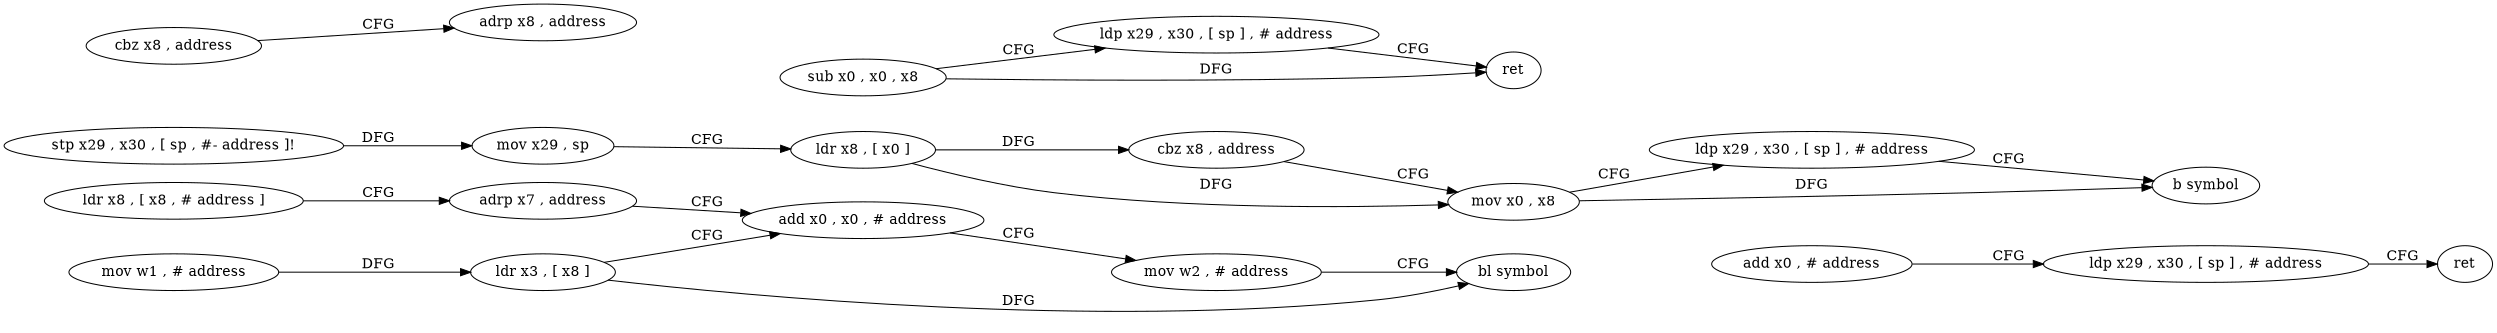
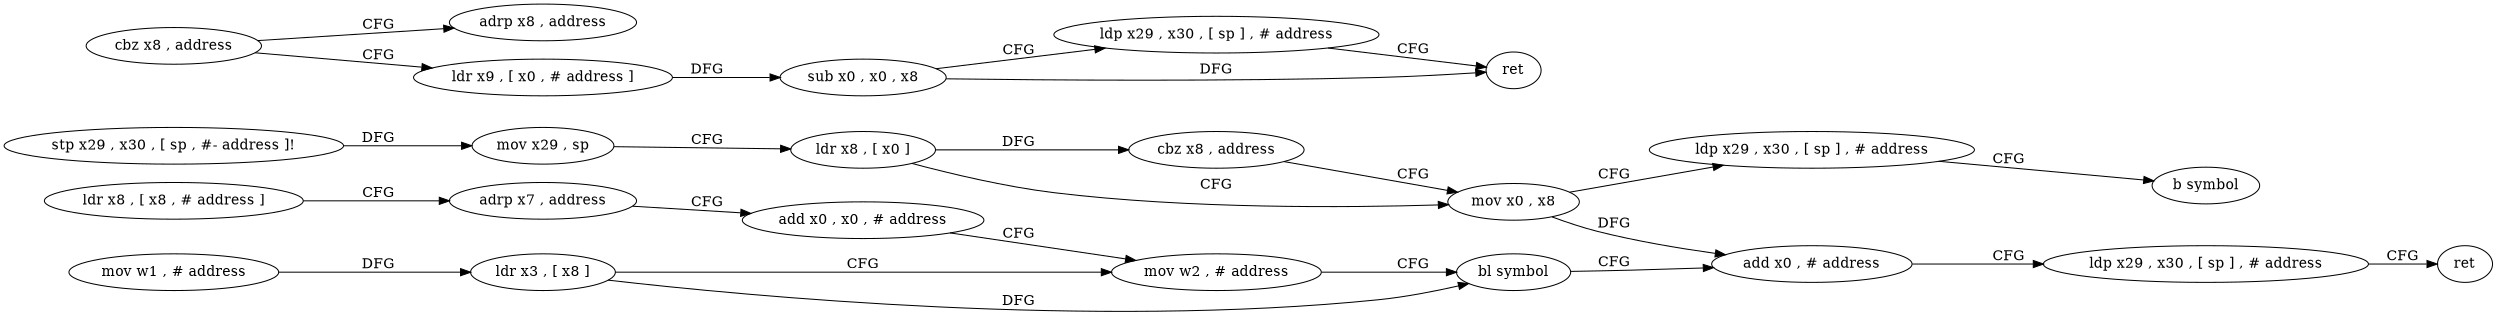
node "ldr x9 , [ x0 , # address ]": added
edge "ldr x8 , [ x0 ]" -> "mov x0 , x8": label "DFG" -> "CFG"
edge "mov x0 , x8" -> "b symbol": now "mov x0 , x8" -> "add x0 , # address"
edge "ldr x3 , [ x8 ]" -> "add x0 , x0 , # address": now "ldr x3 , [ x8 ]" -> "mov w2 , # address"
edge "bl symbol" -> "add x0 , # address": added, label "CFG"
